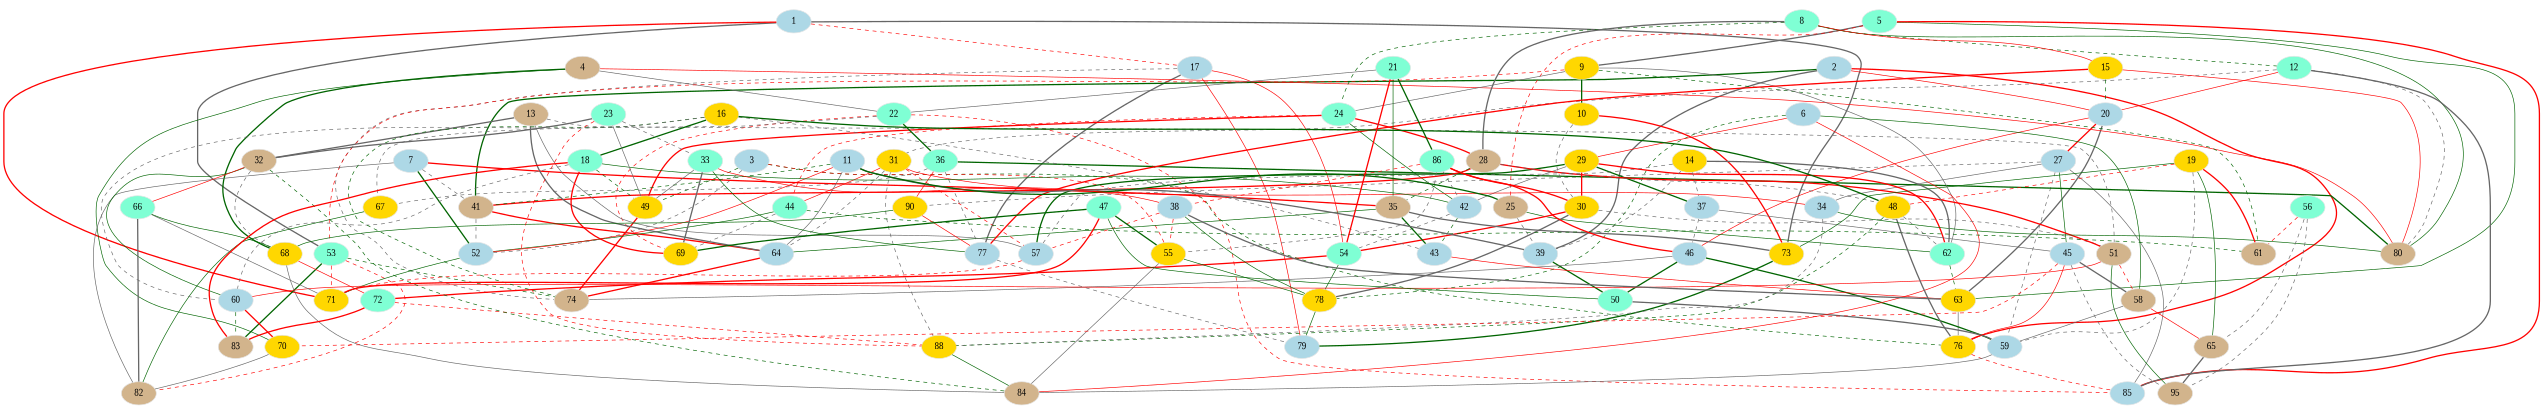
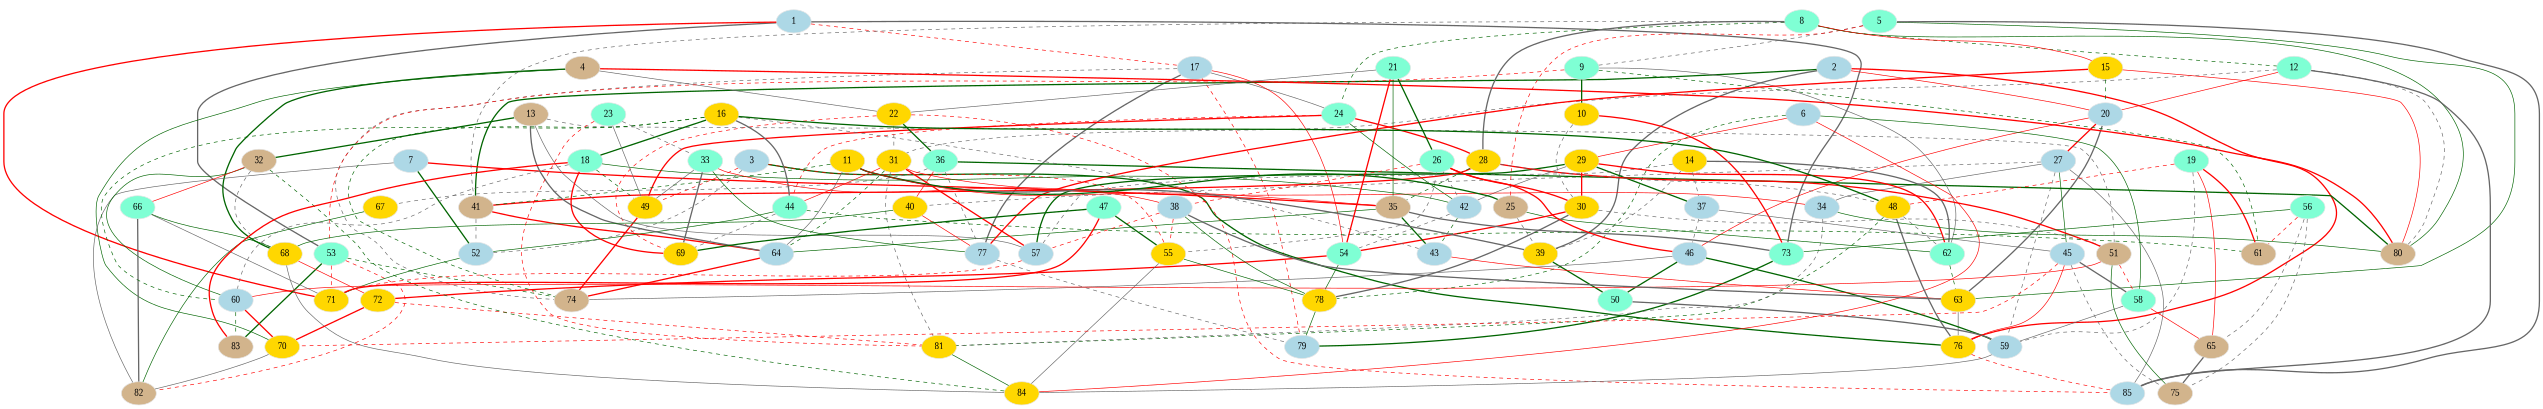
edge "5" -- "9": style bold -> dashed
node "9": fillcolor gold -> aquamarine
edge "5" -- "85": color red -> gray40
edge "4" -- "80": style solid -> bold
edge "9" -- "24": now "17" -- "24"
node "22": fillcolor aquamarine -> gold
edge "22" -- "67": now "22" -- "31"
edge "16" -- "60": color gray40 -> darkgreen
edge "13" -- "32": color gray40 -> darkgreen
edge "23" -- "32": removed
edge "16" -- "44": added
node "11": fillcolor lightblue -> gold
node "86": label "86" -> "26"
node "28": fillcolor tan -> gold
node "19": fillcolor gold -> aquamarine
edge "19" -- "73": now "56" -- "73"
edge "7" -- "41": now "8" -- "41"
edge "3" -- "49": color darkgreen -> red
node "90": label "90" -> "40"
edge "31" -- "57": style dashed -> bold
edge "31" -- "64": color gray40 -> darkgreen
edge "11" -- "52": now "11" -- "35"
edge "17" -- "79": style solid -> dashed
node "39": fillcolor lightblue -> gold
node "73": fillcolor gold -> aquamarine
edge "19" -- "65": color darkgreen -> red
edge "3" -- "76": style dashed -> bold
edge "47" -- "50": removed
node "72": fillcolor aquamarine -> gold
node "58": fillcolor tan -> aquamarine
edge "72" -- "83": now "72" -- "70"
node "88": label "88" -> "81"
node "84": fillcolor tan -> gold
node "95": label "95" -> "75"
